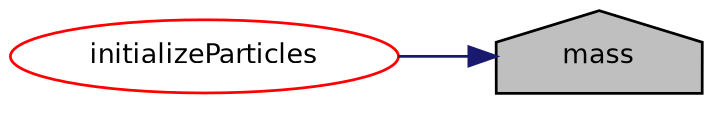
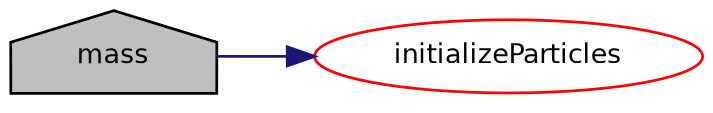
edge "initializeParticles" -> "mass": reversed
